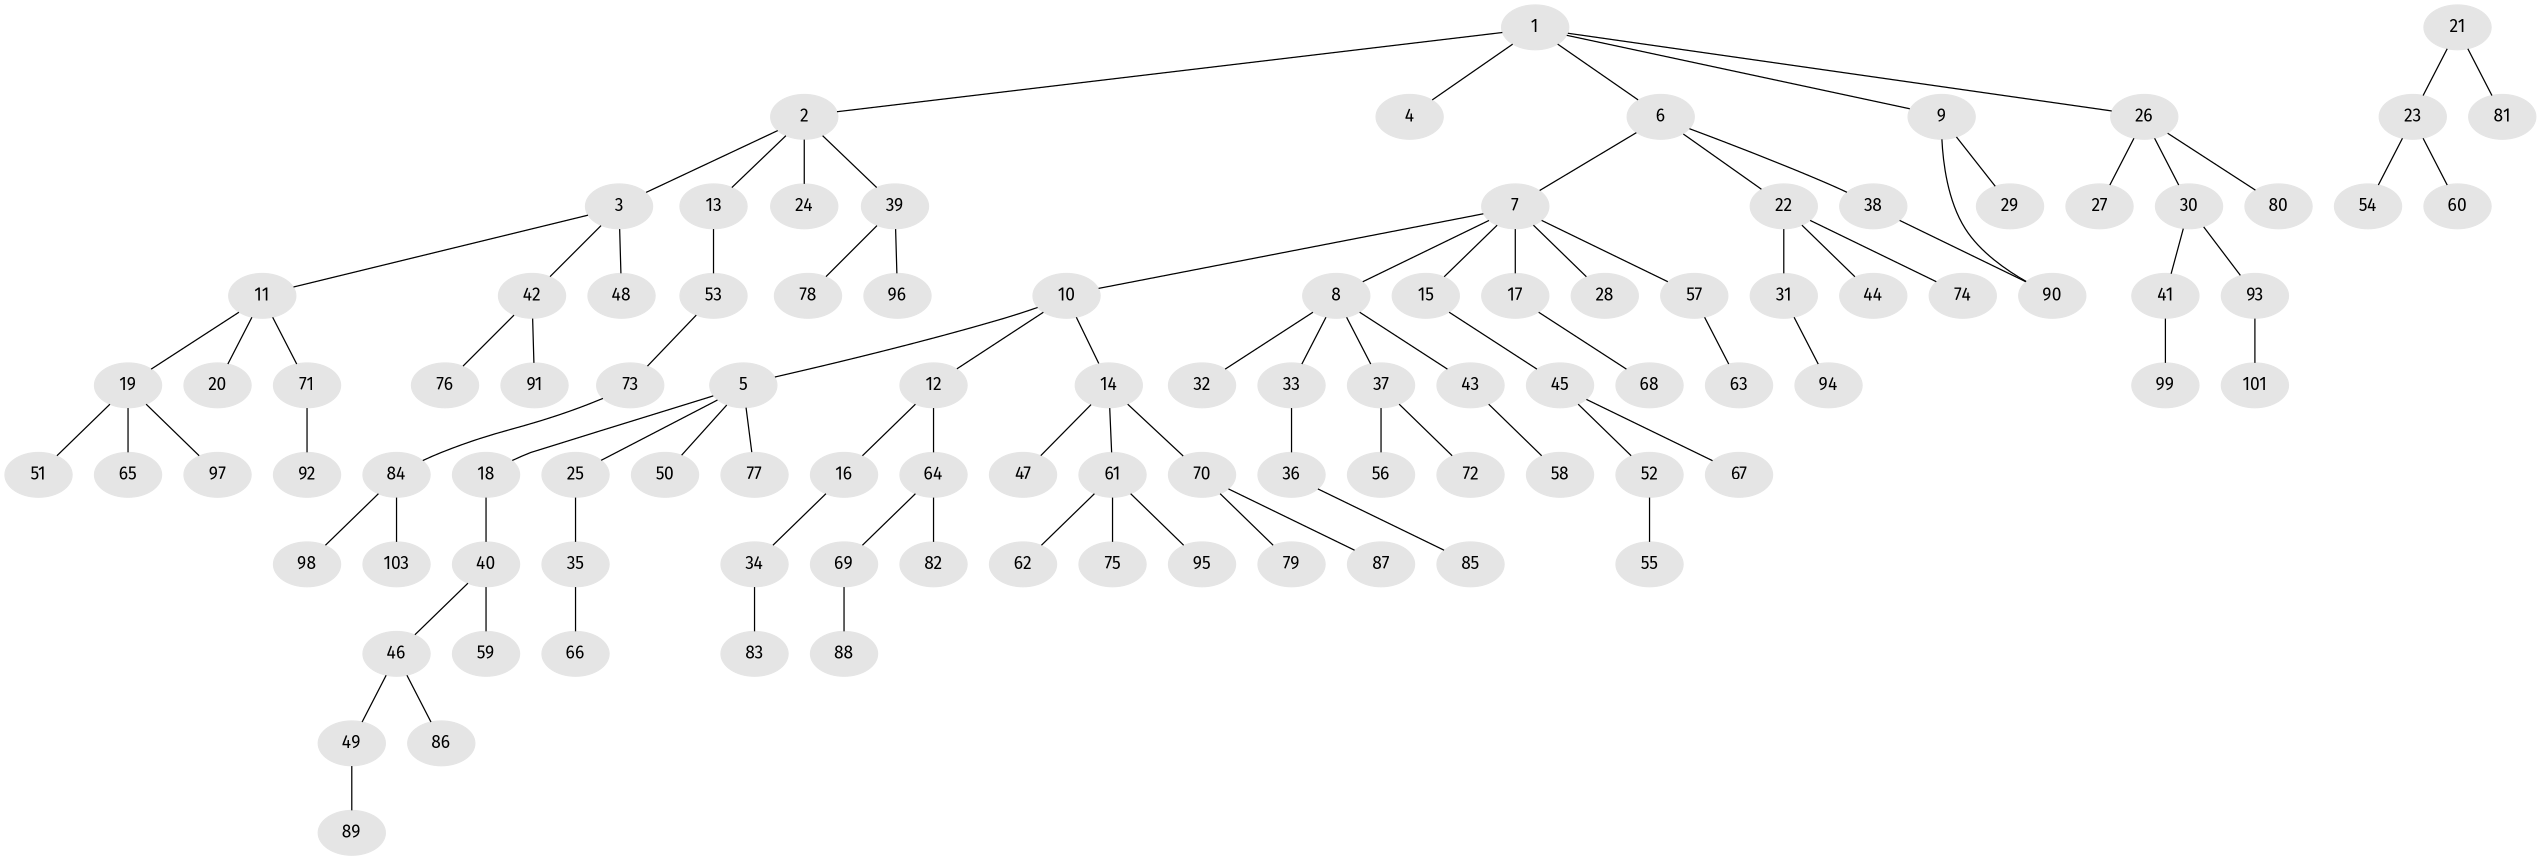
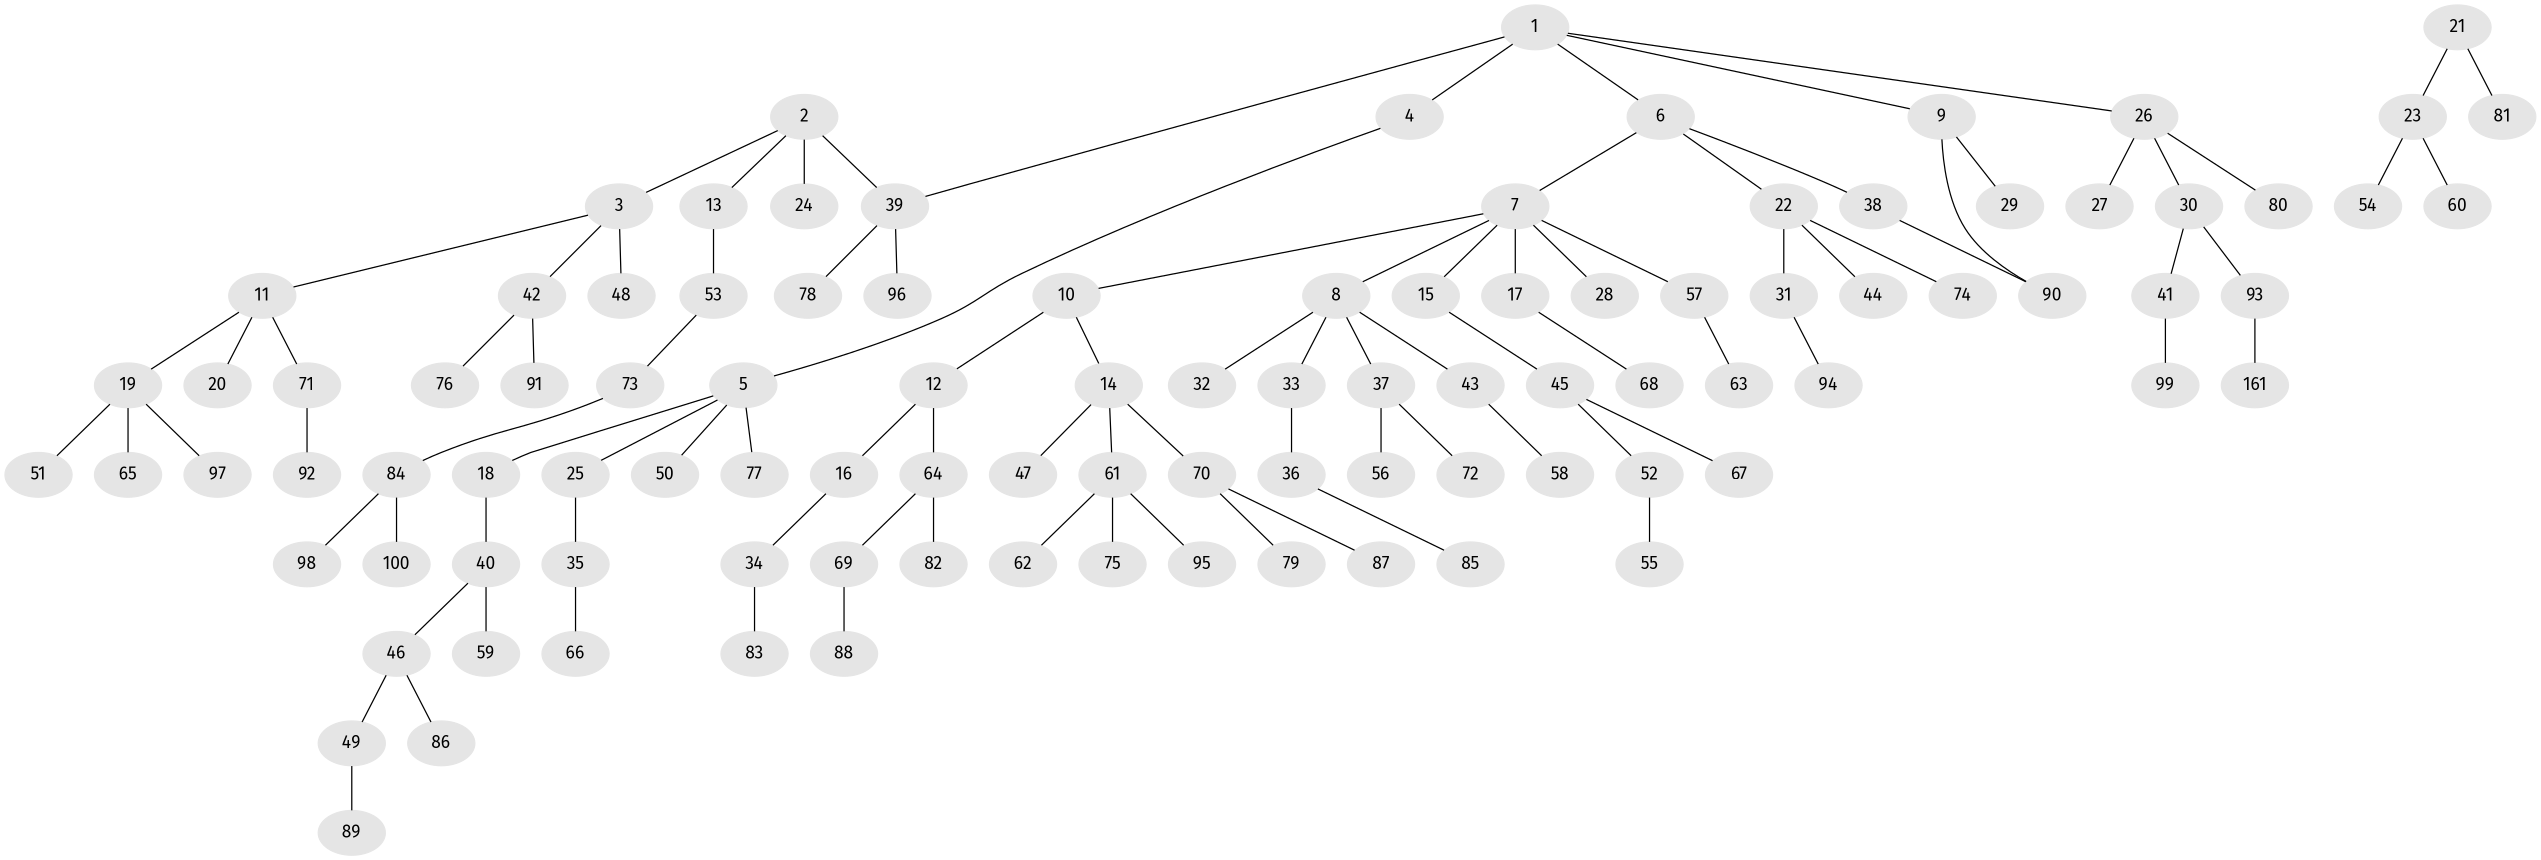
edge "1" -- "2": now "1" -- "39"
edge "10" -- "5": now "4" -- "5"
node "101": label "101" -> "161"
node "103": label "103" -> "100"
